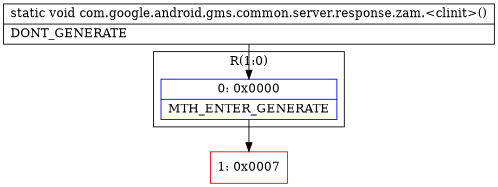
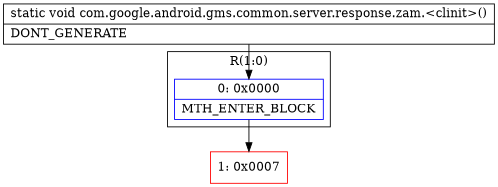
node "0: 0x0000": text "MTH_ENTER_GENERATE" -> "MTH_ENTER_BLOCK"
